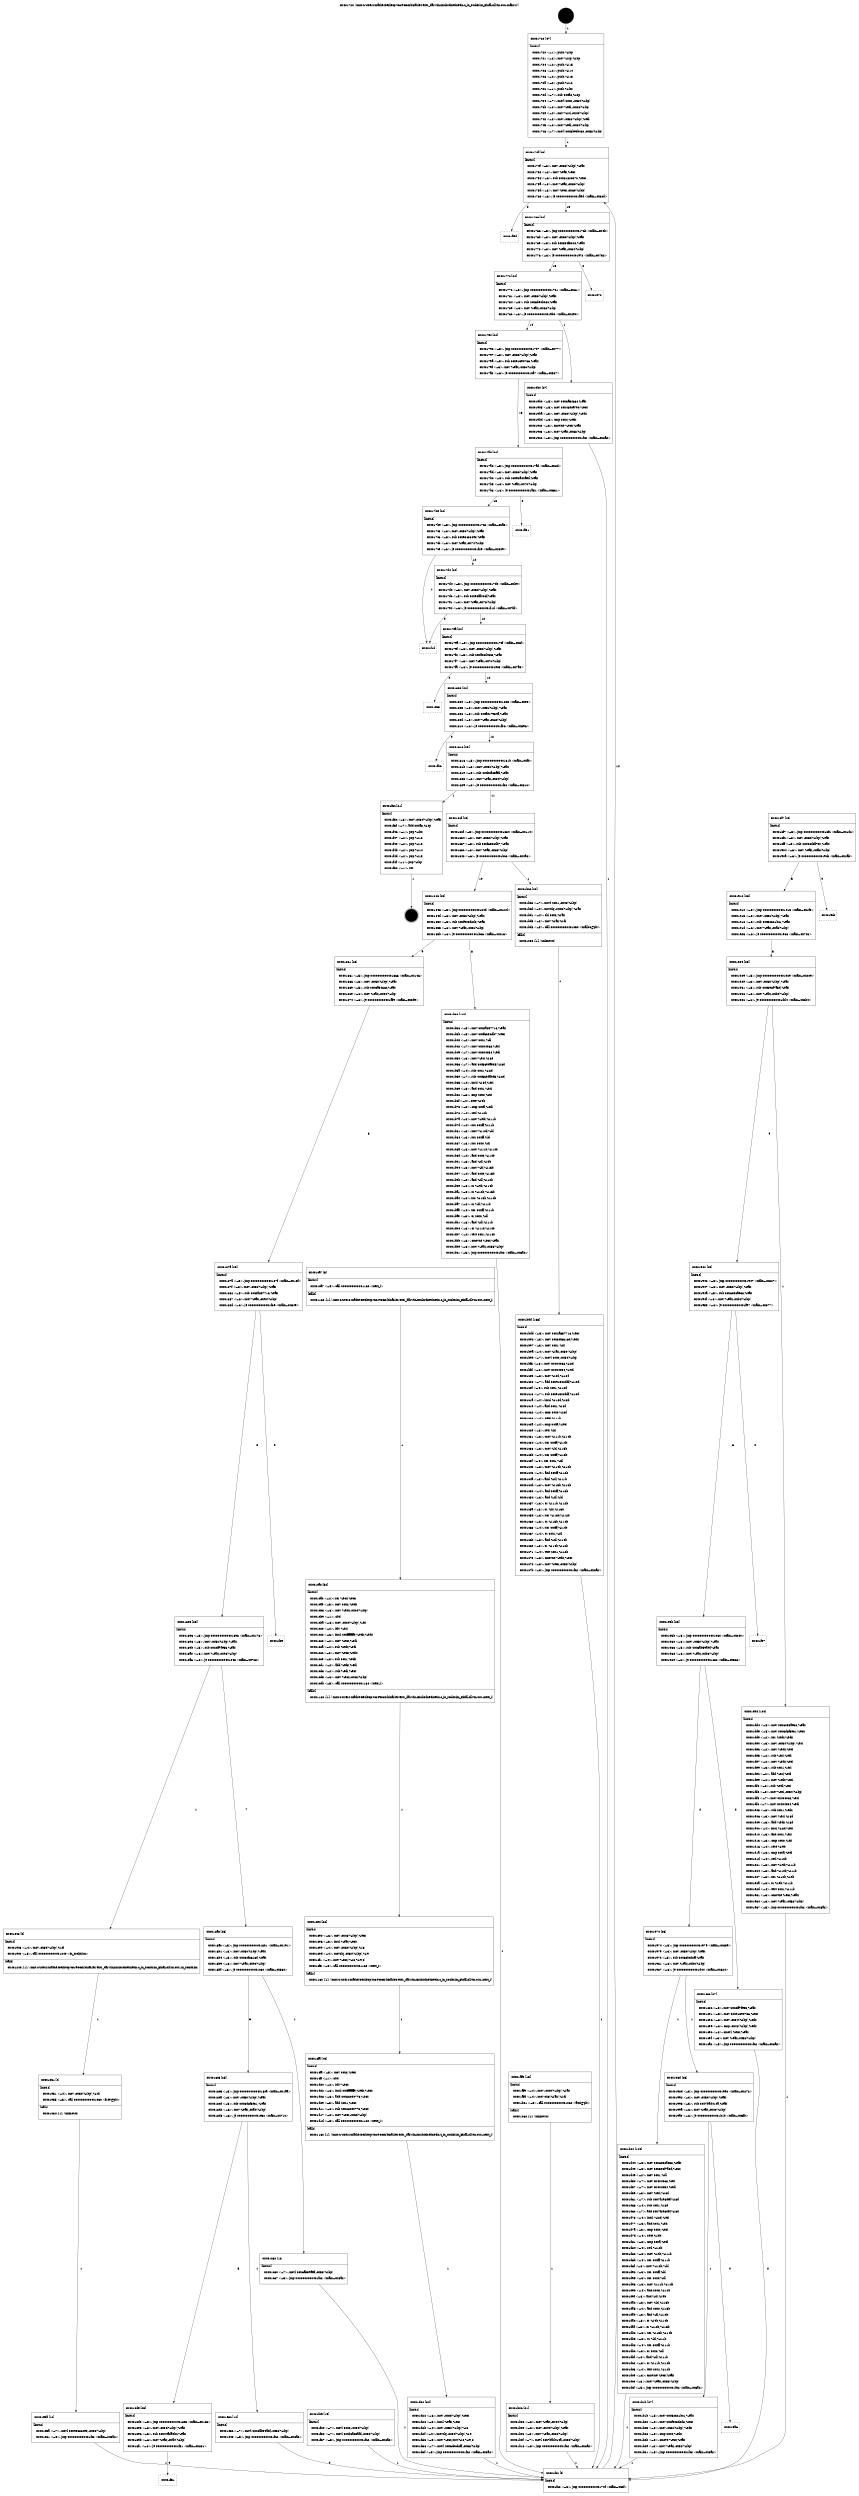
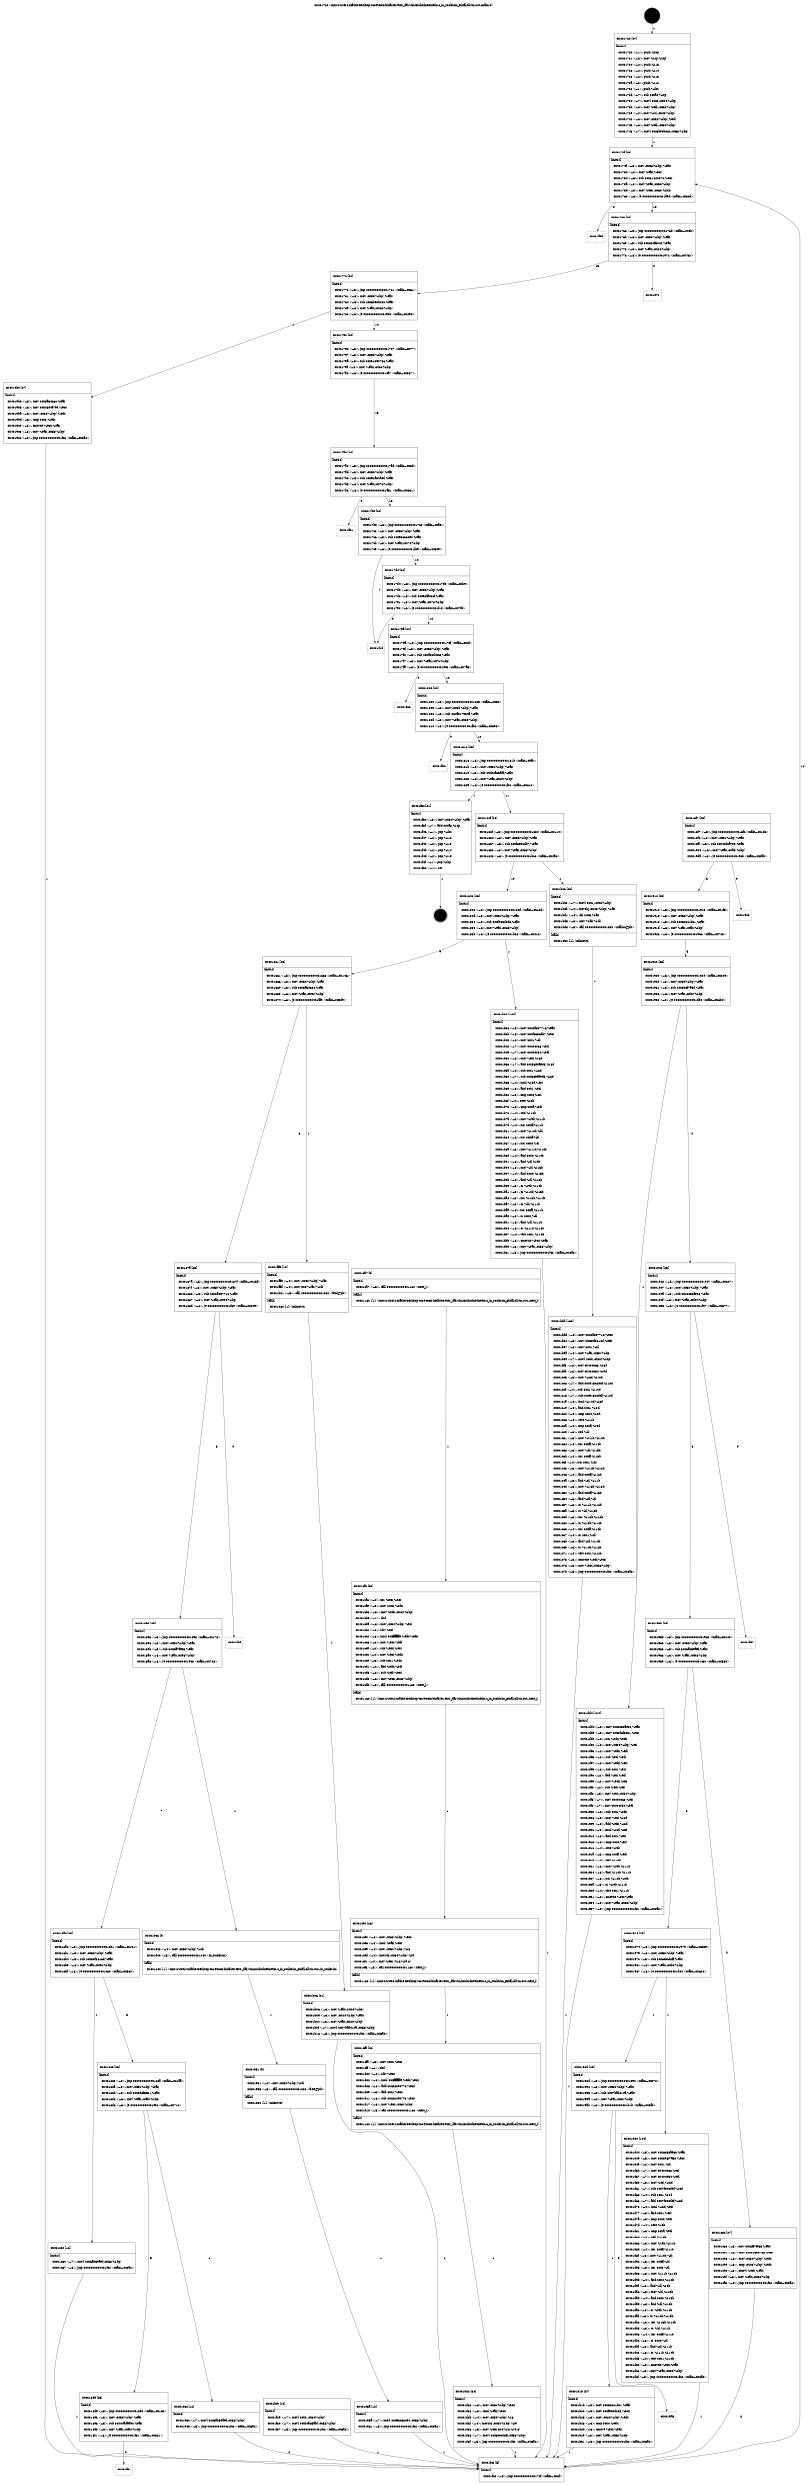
edge "0x401848 [25]" -> "0x401b36 [144]": label " 8" -> " 1"
edge "0x401861 [25]" -> "0x401af9 [13]": added, label "1"
